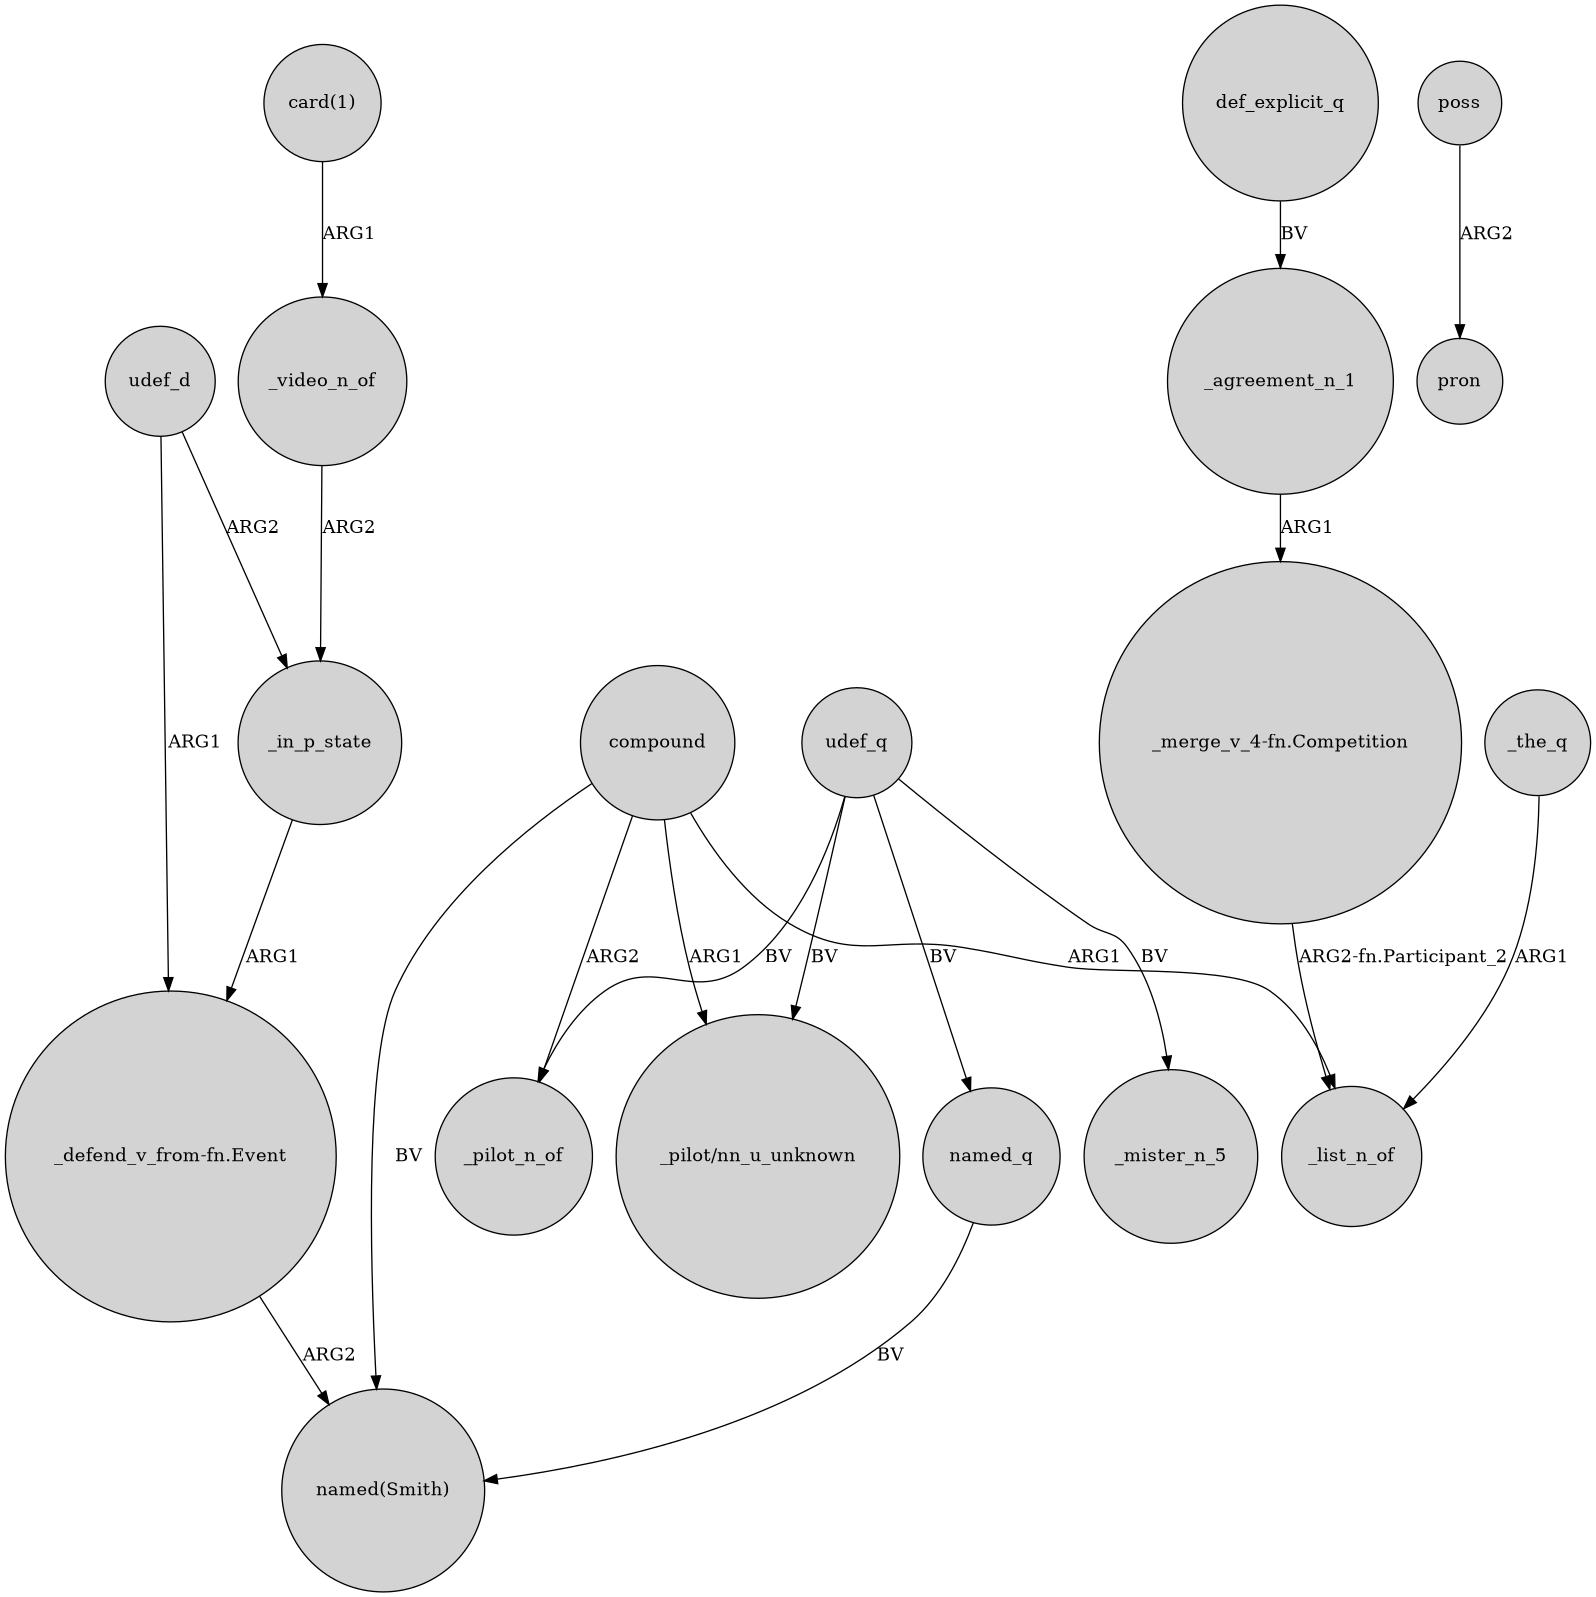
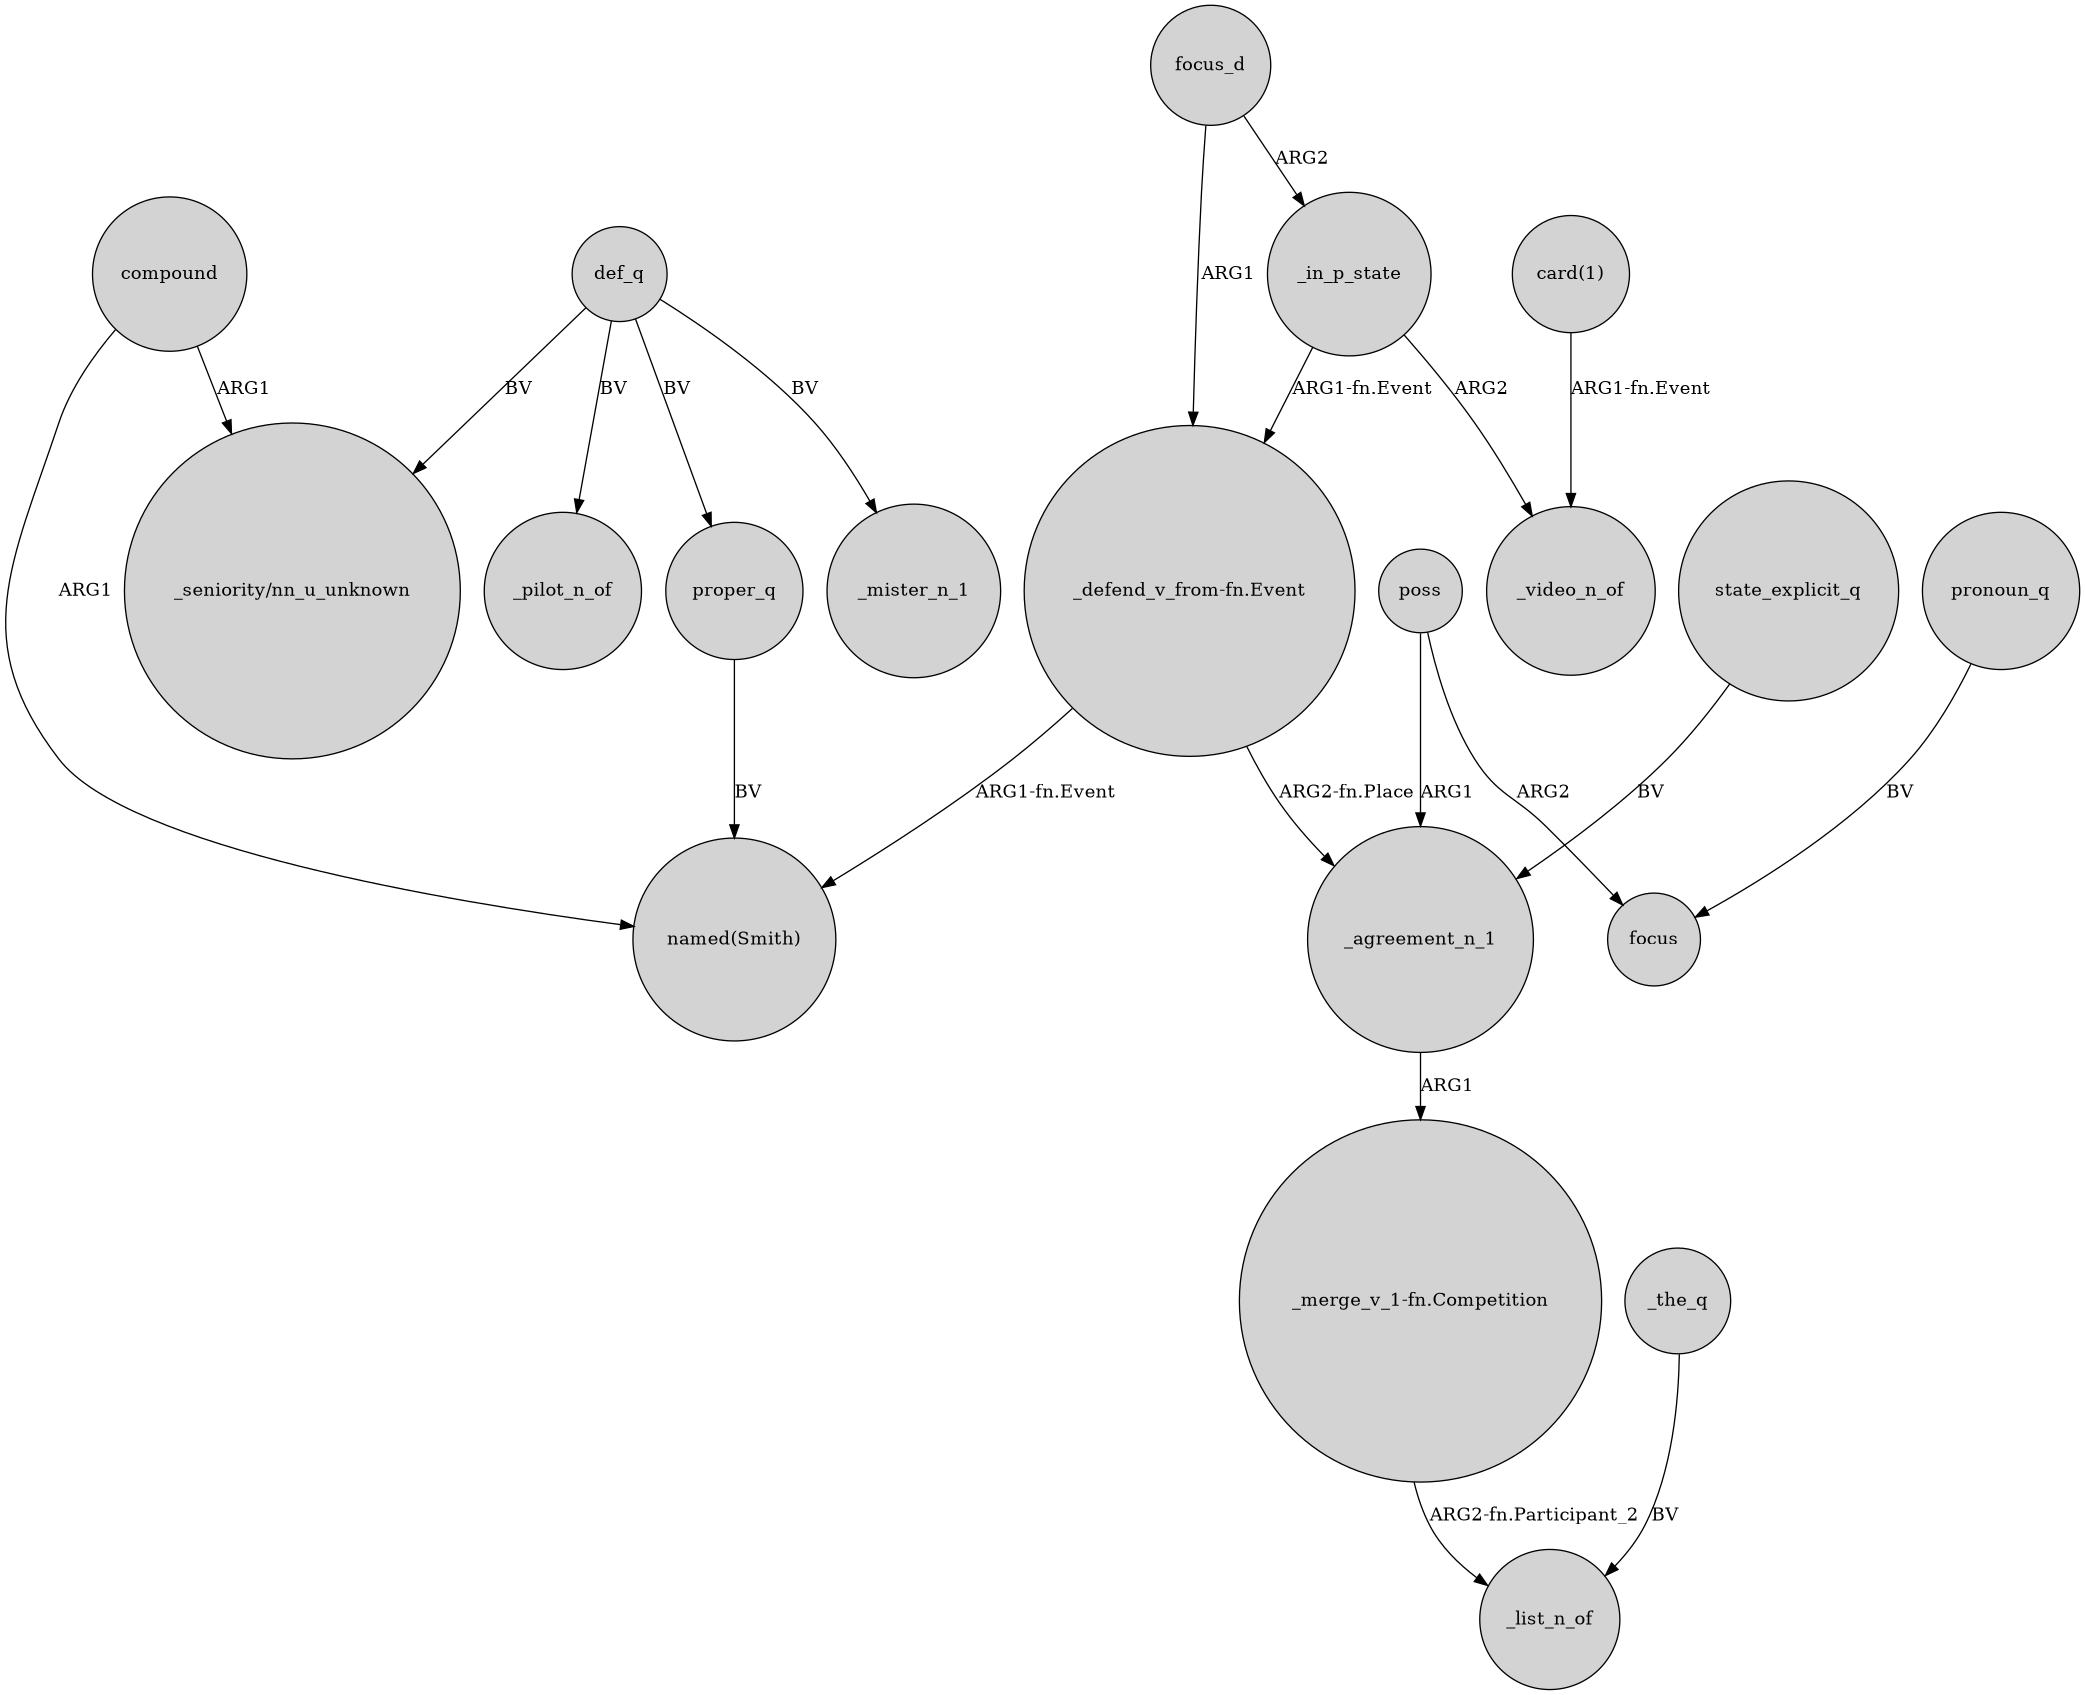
node "def_explicit_q": label "def_explicit_q" -> "state_explicit_q"
edge "card(1)" -> "_video_n_of": label "ARG1" -> "ARG1-fn.Event"
node "udef_d": label "udef_d" -> "focus_d"
node "pron": label "pron" -> "focus"
edge "_video_n_of" -> "_in_p_state": reversed
node "pronoun_q": added
edge "poss" -> "_agreement_n_1": added, label "ARG1"
node "udef_q": label "udef_q" -> "def_q"
node "_merge_v_4-fn.Competition": label "_merge_v_4-fn.Competition" -> "_merge_v_1-fn.Competition"
edge "_defend_v_from-fn.Event" -> "_agreement_n_1": added, label "ARG2-fn.Place"
edge "compound" -> "_pilot_n_of": removed, label "ARG2"
edge "compound" -> "_list_n_of": removed, label "ARG1"
edge "_in_p_state" -> "_defend_v_from-fn.Event": label "ARG1" -> "ARG1-fn.Event"
edge "_the_q" -> "_list_n_of": label "ARG1" -> "BV"
edge "compound" -> "named(Smith)": label "BV" -> "ARG1"
node "_pilot/nn_u_unknown": label "_pilot/nn_u_unknown" -> "_seniority/nn_u_unknown"
node "named_q": label "named_q" -> "proper_q"
node "_mister_n_5": label "_mister_n_5" -> "_mister_n_1"
edge "_defend_v_from-fn.Event" -> "named(Smith)": label "ARG2" -> "ARG1-fn.Event"
